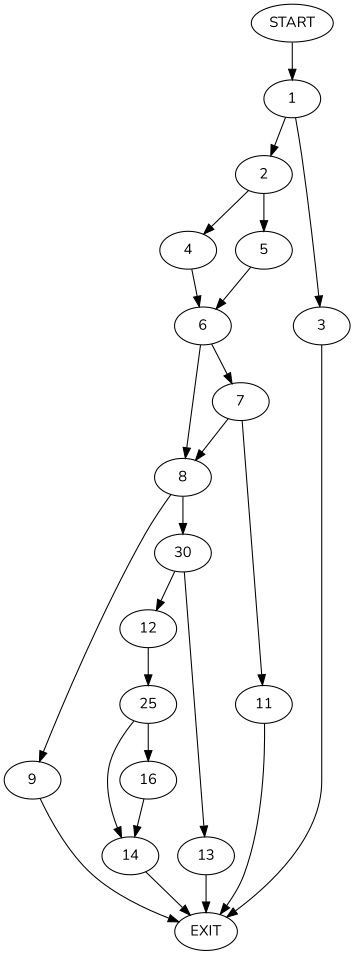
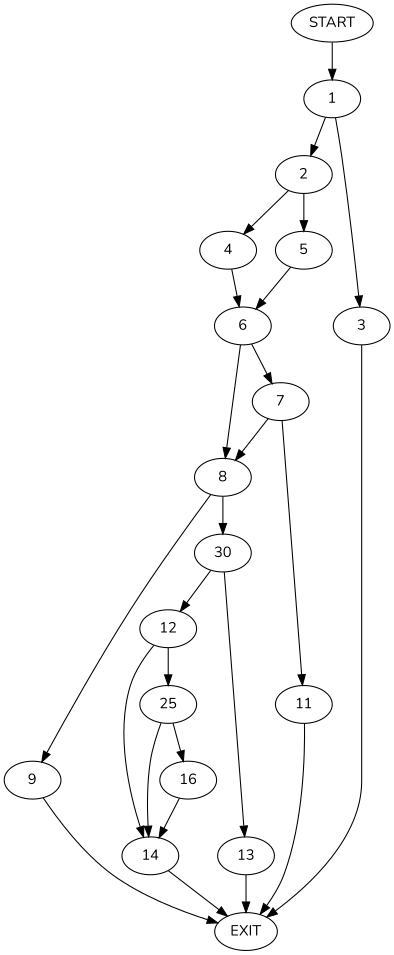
edge "12" -> "14": added
